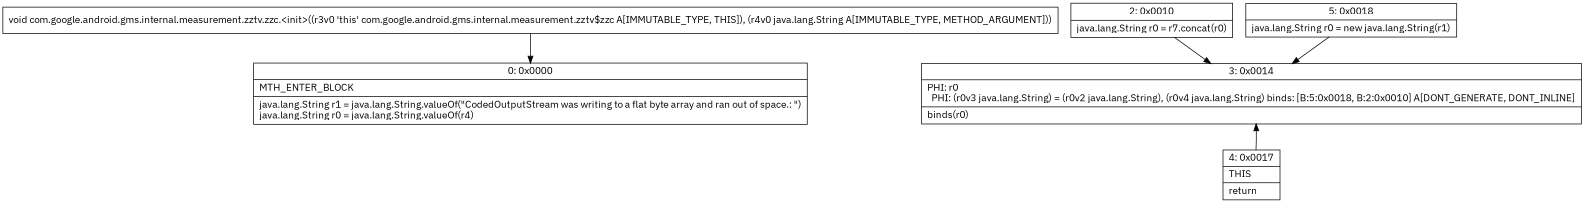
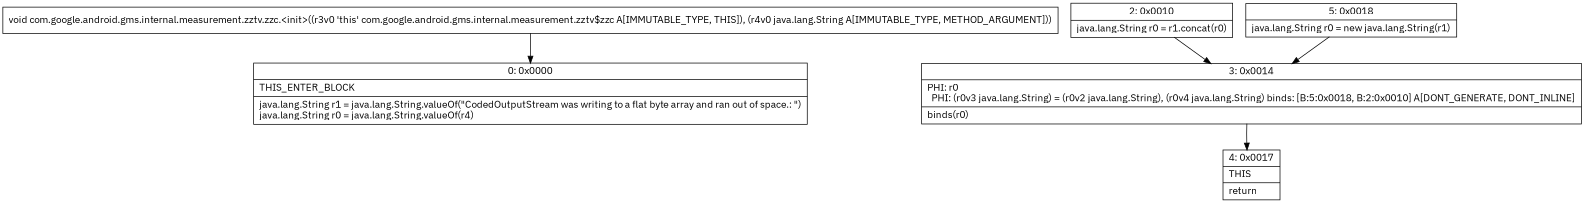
node "2: 0x0010": text "java.lang.String r0 = r7.concat(r0)" -> "java.lang.String r0 = r1.concat(r0)"
node "0: 0x0000": text "MTH_ENTER_BLOCK" -> "THIS_ENTER_BLOCK"
edge "4: 0x0017" -> "3: 0x0014": reversed
